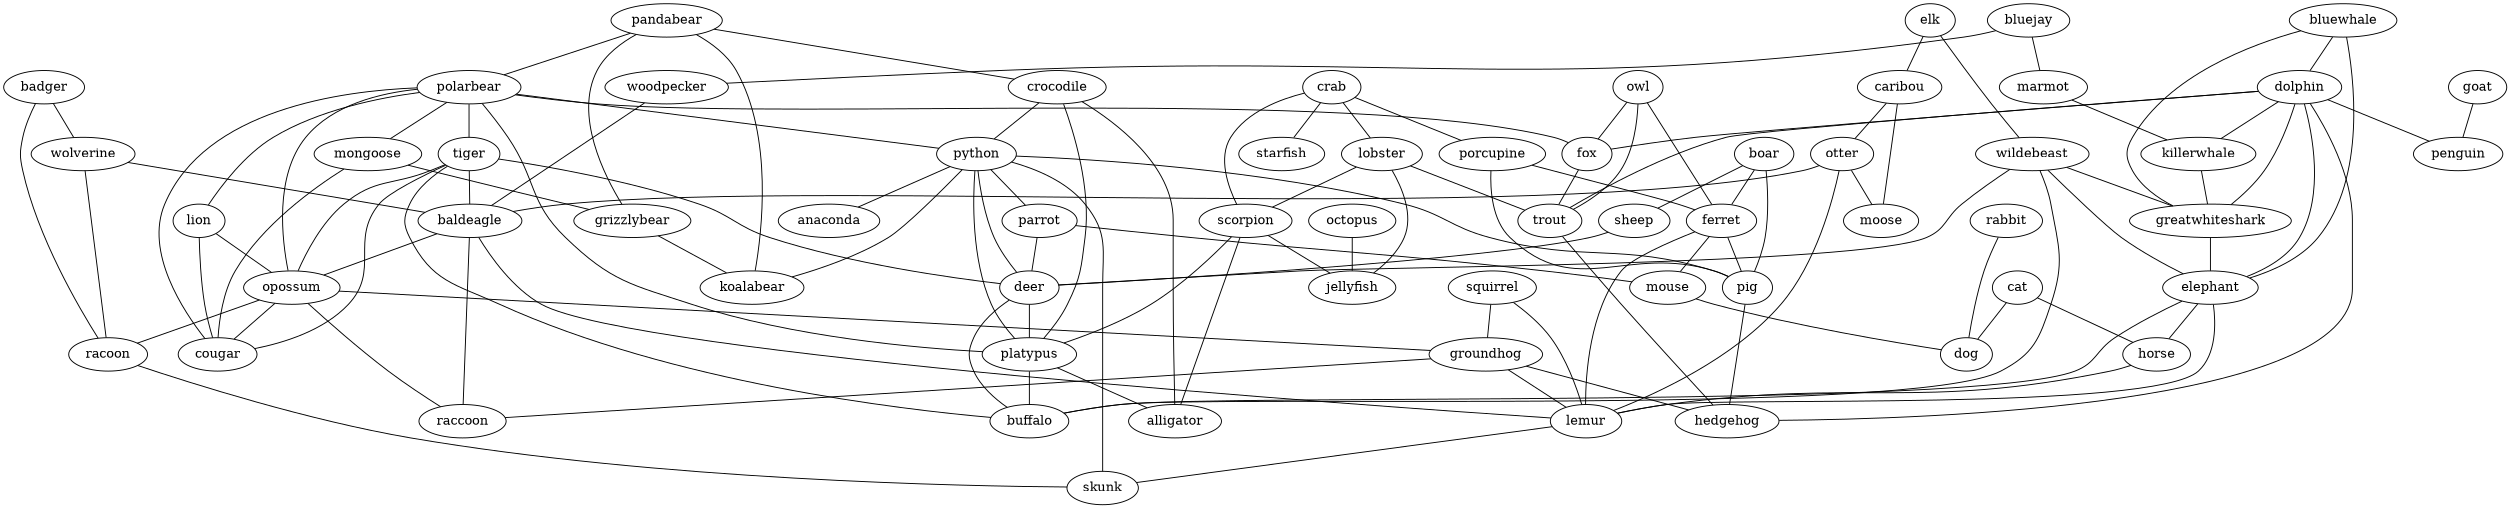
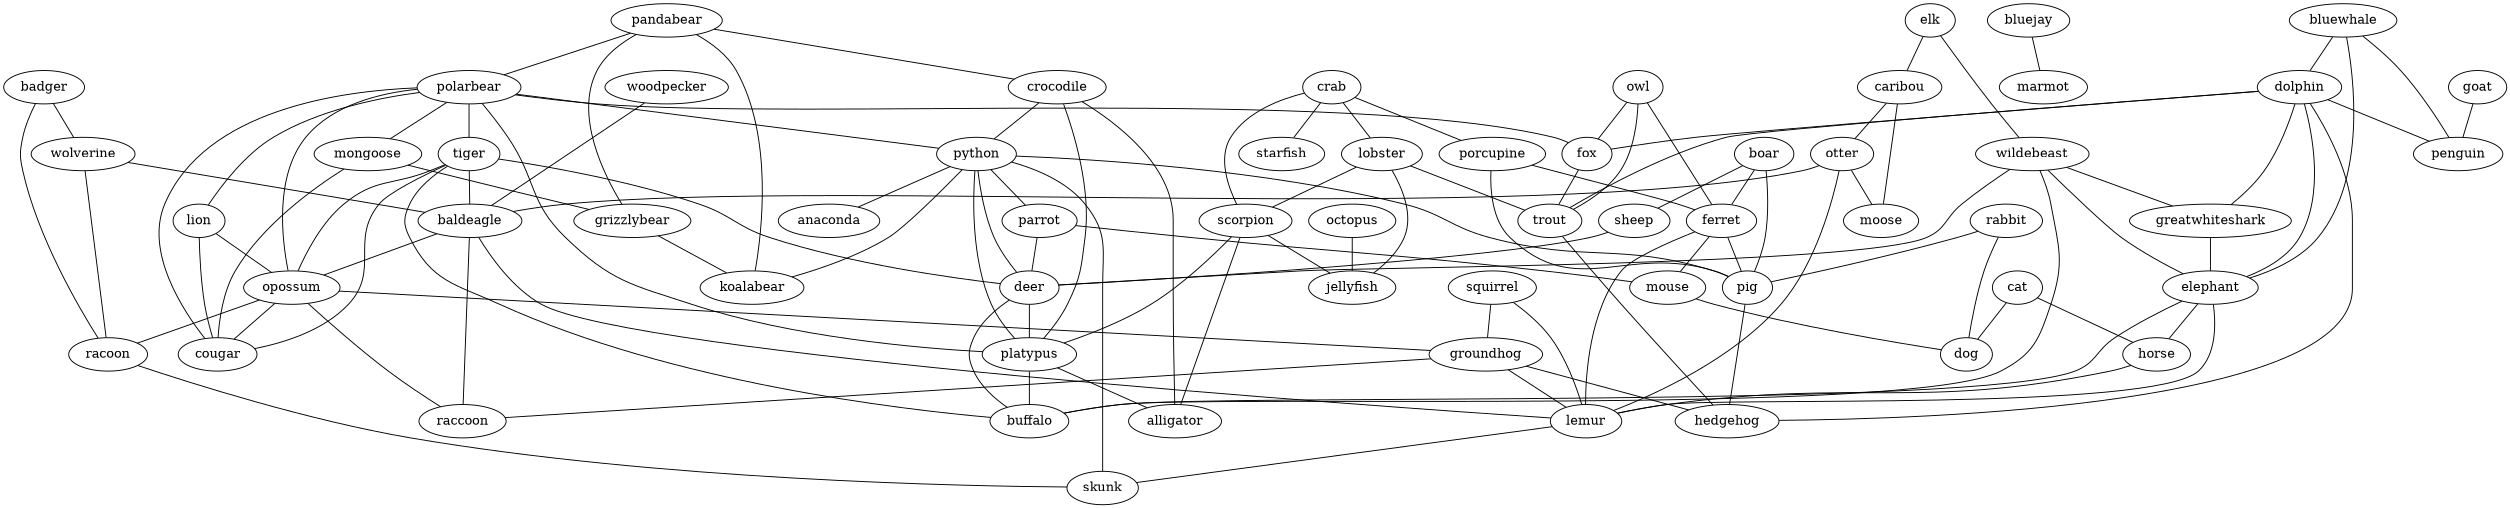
edge "bluejay" -- "woodpecker": removed
edge "bluewhale" -- "greatwhiteshark": now "bluewhale" -- "penguin"
node "killerwhale": removed
edge "rabbit" -- "pig": added
